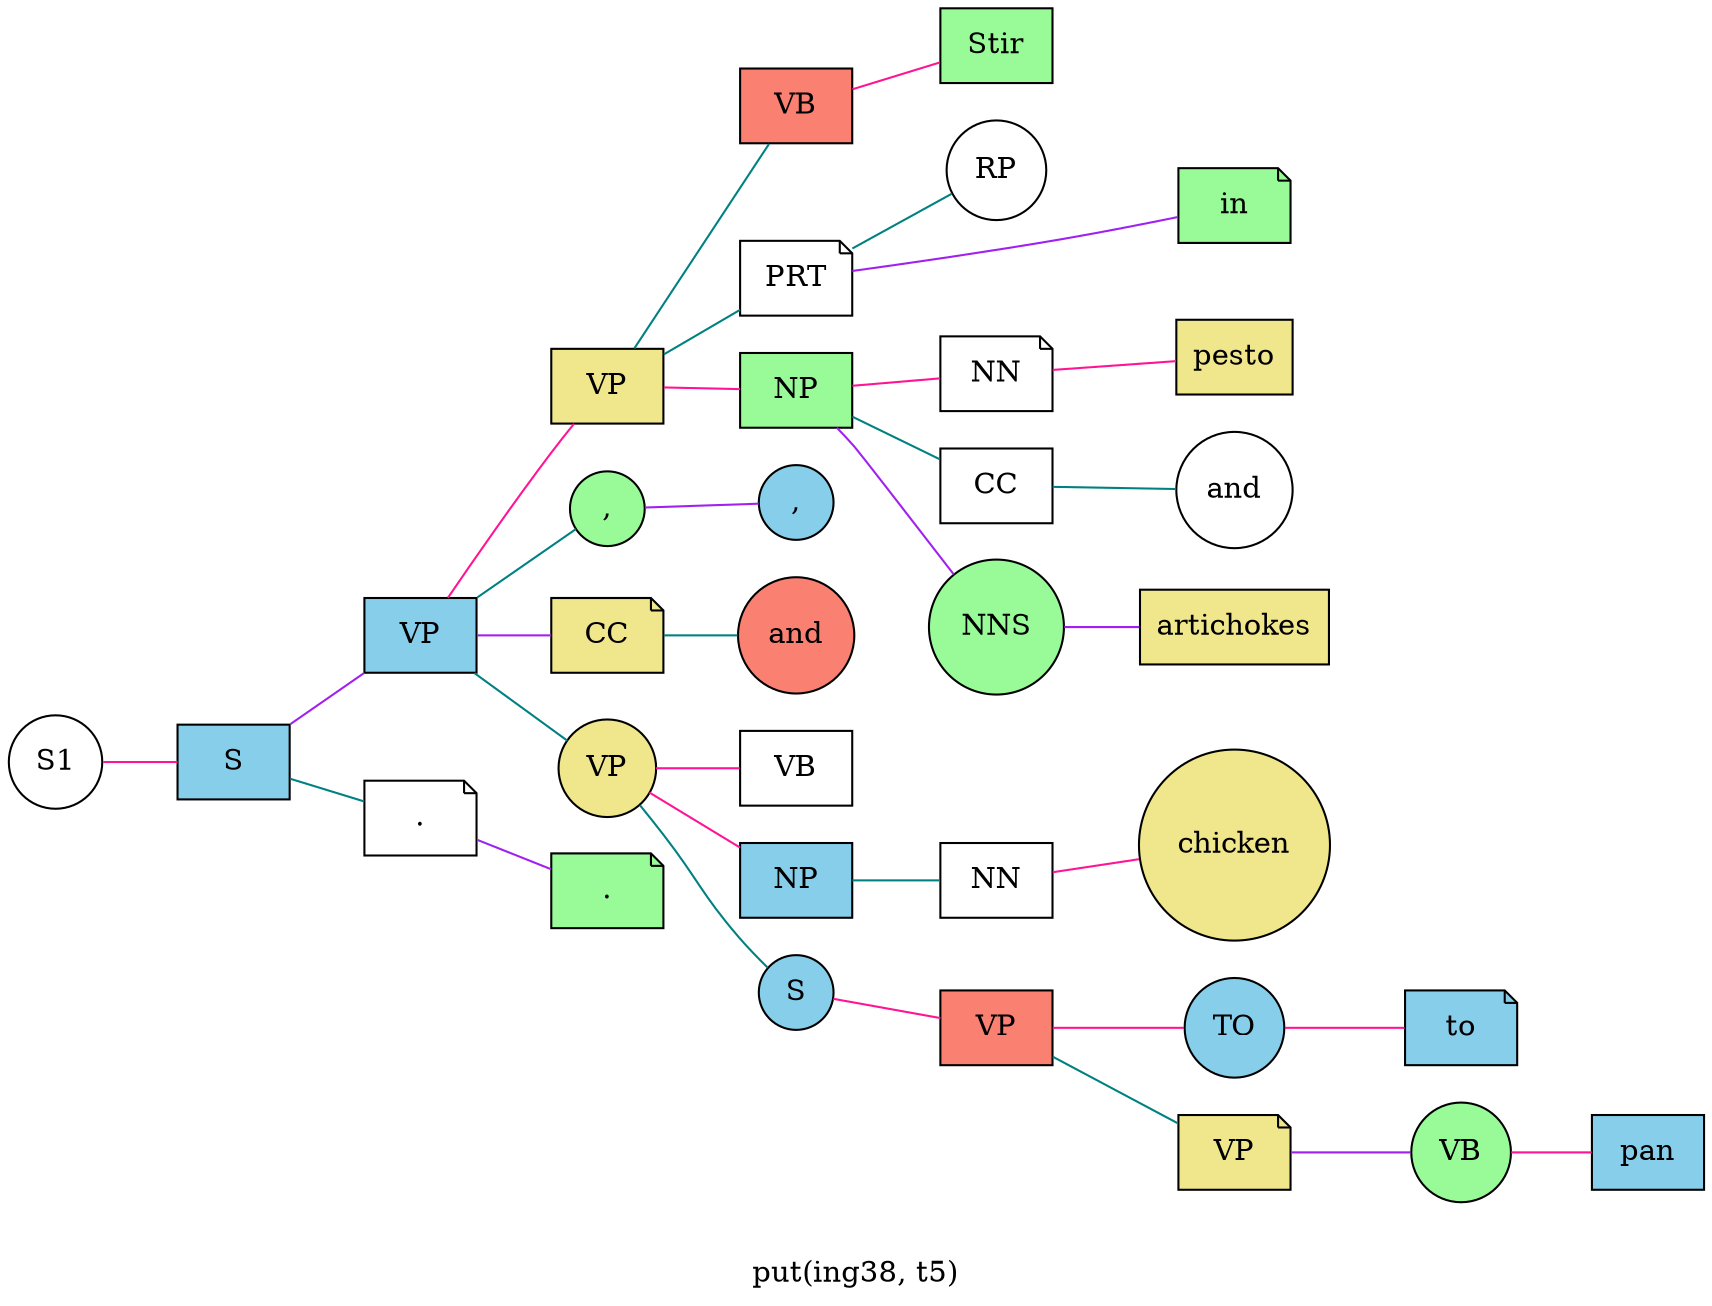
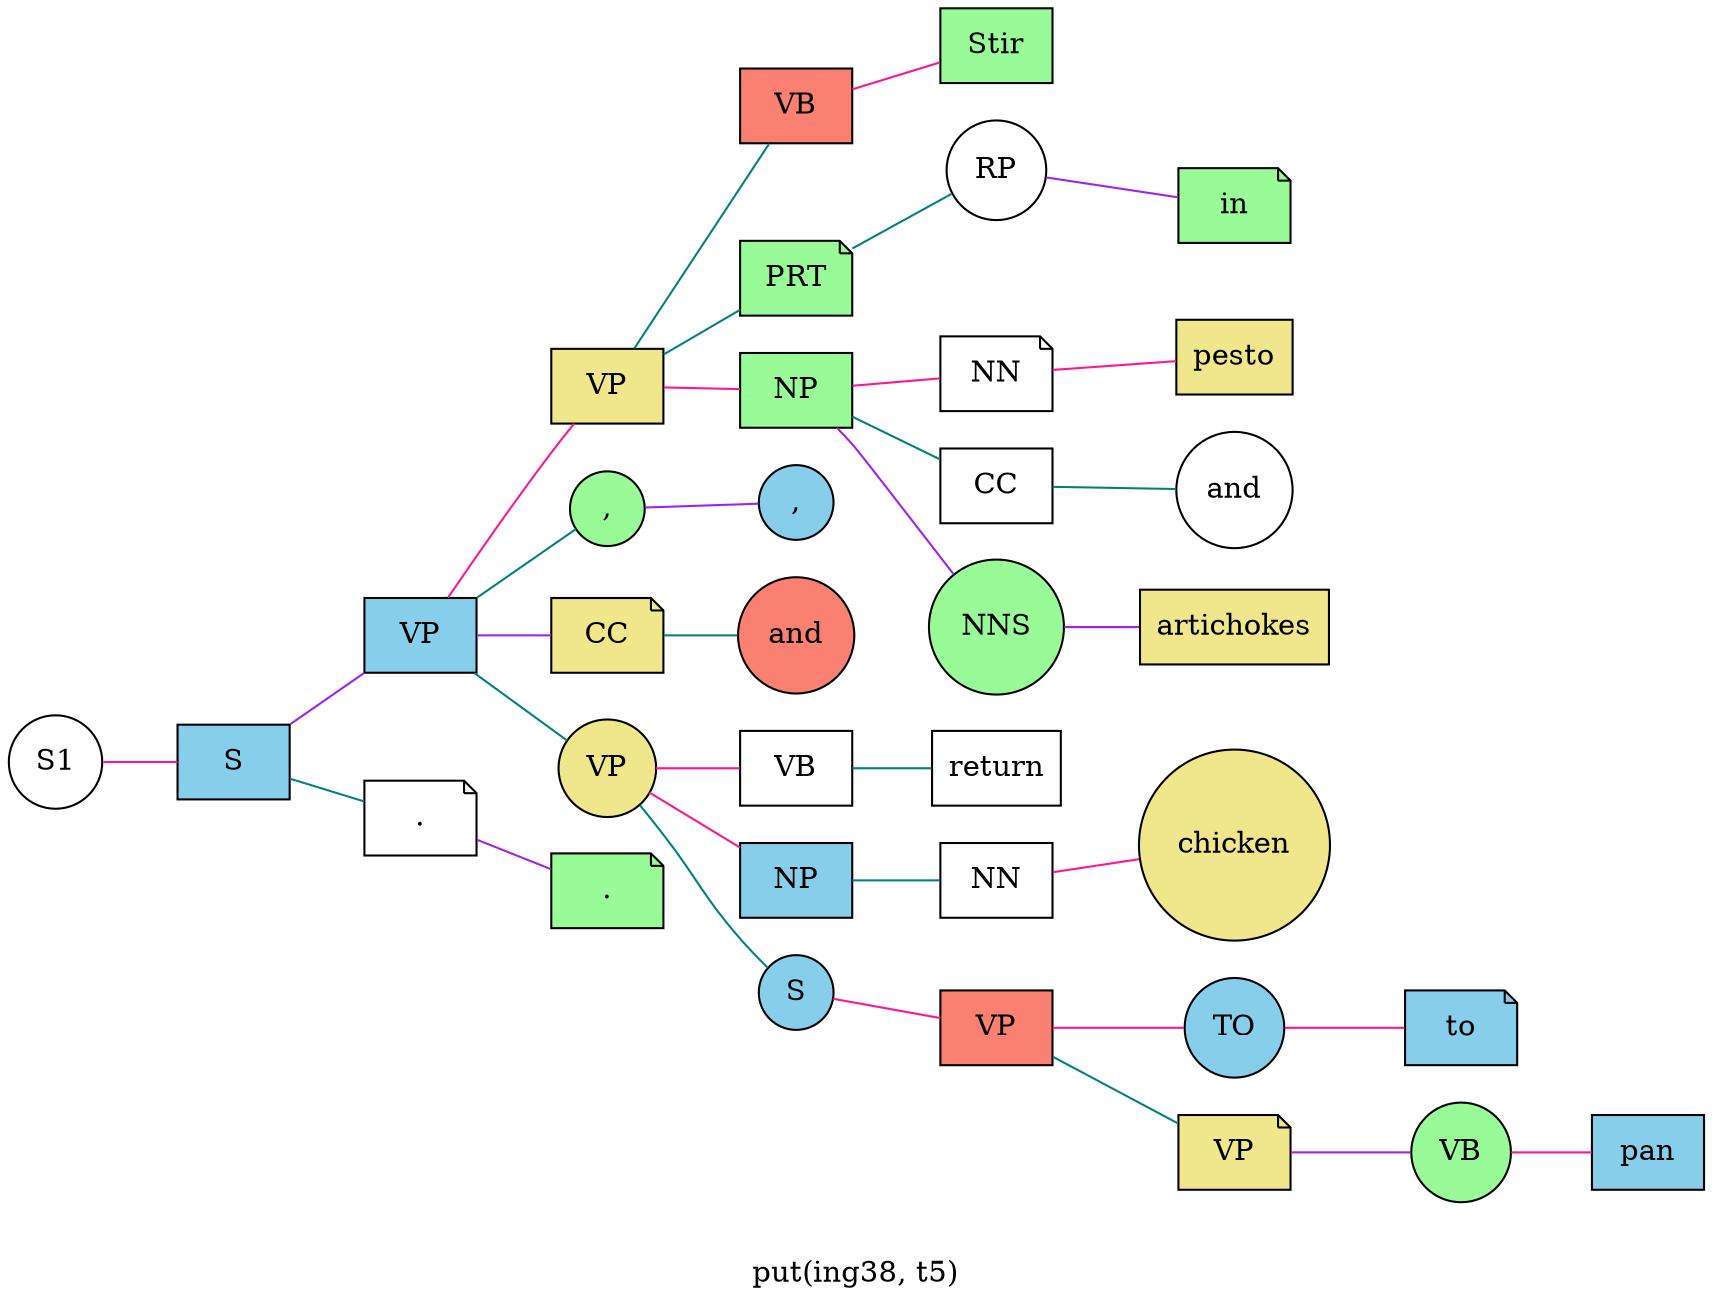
edge "in" -- "PRT": now "in" -- "RP"
node "PRT": fillcolor white -> palegreen
node "return": added
